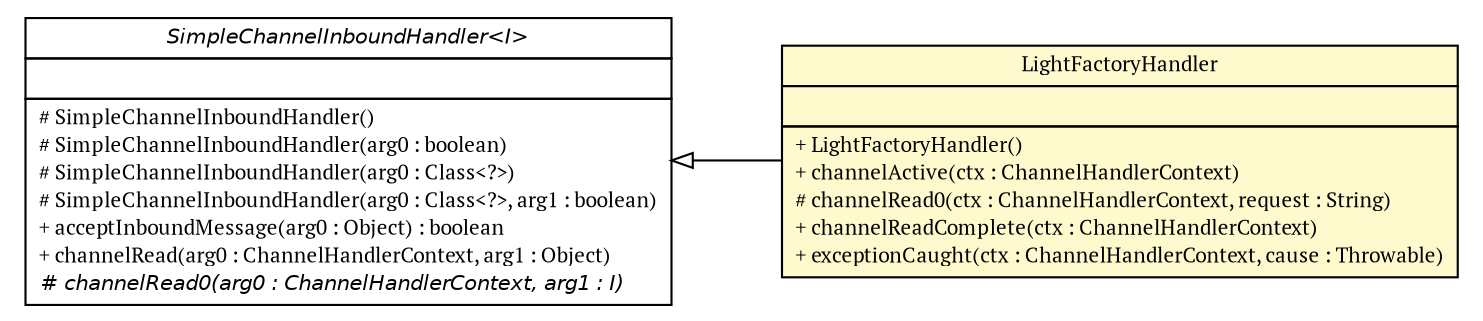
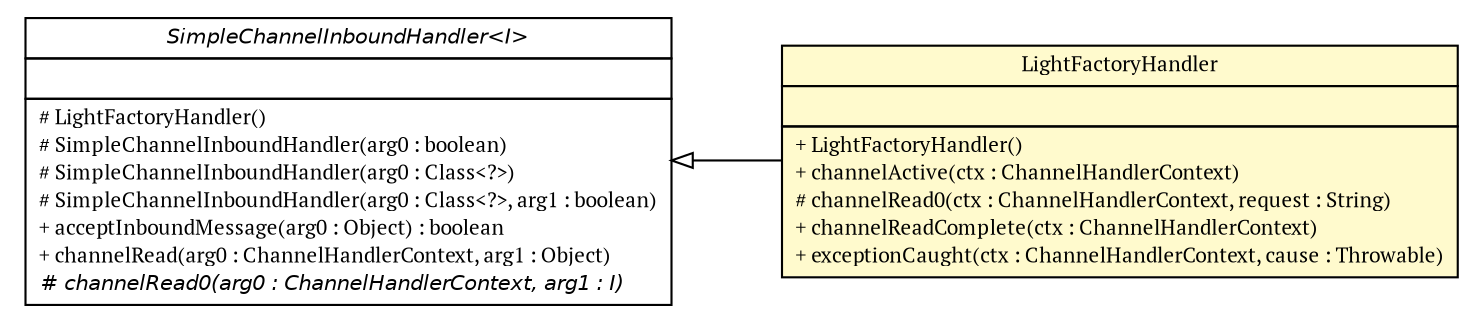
node "SimpleChannelInboundHandler<I>": text "# SimpleChannelInboundHandler()" -> "# LightFactoryHandler()"
